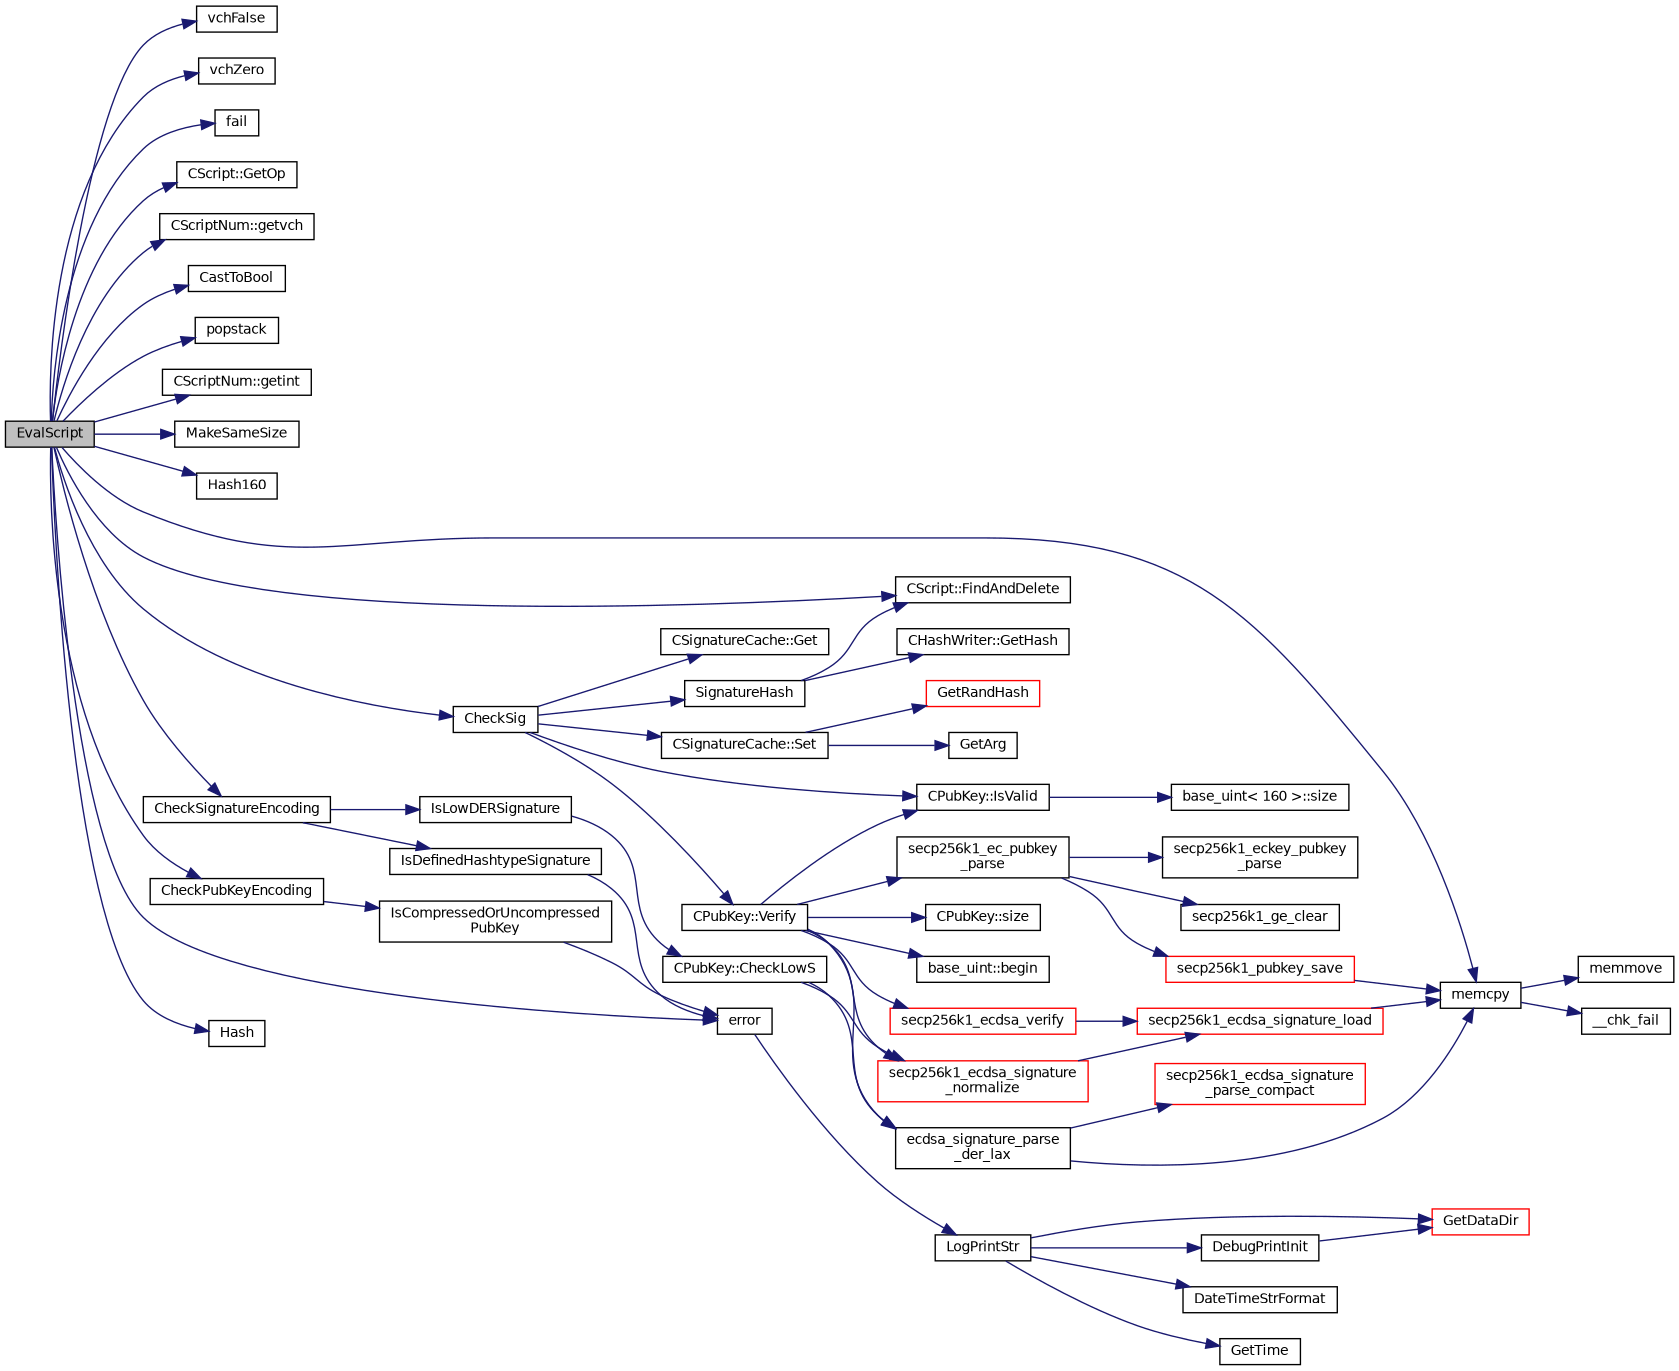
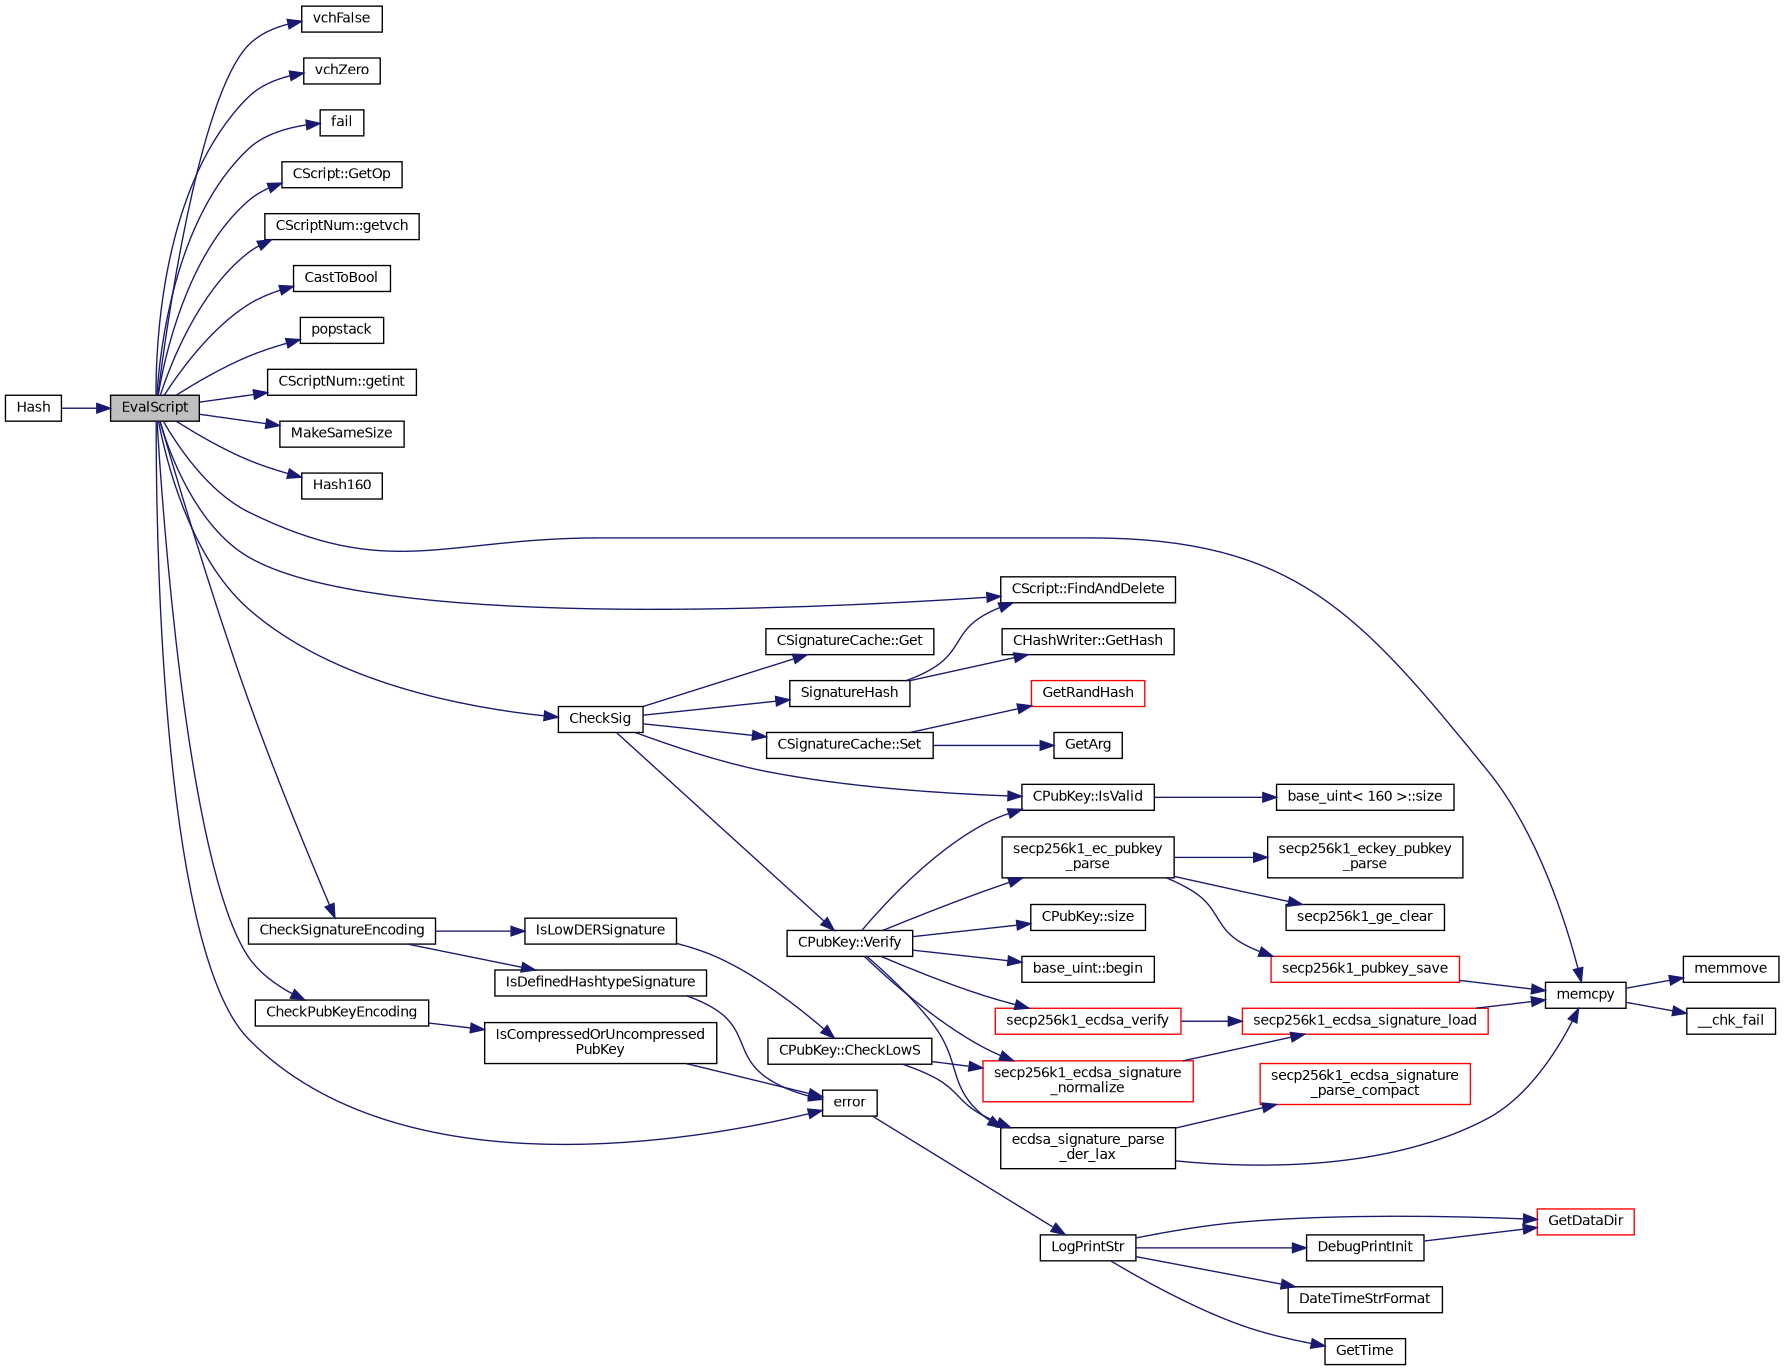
edge "EvalScript" -> "Hash": reversed
